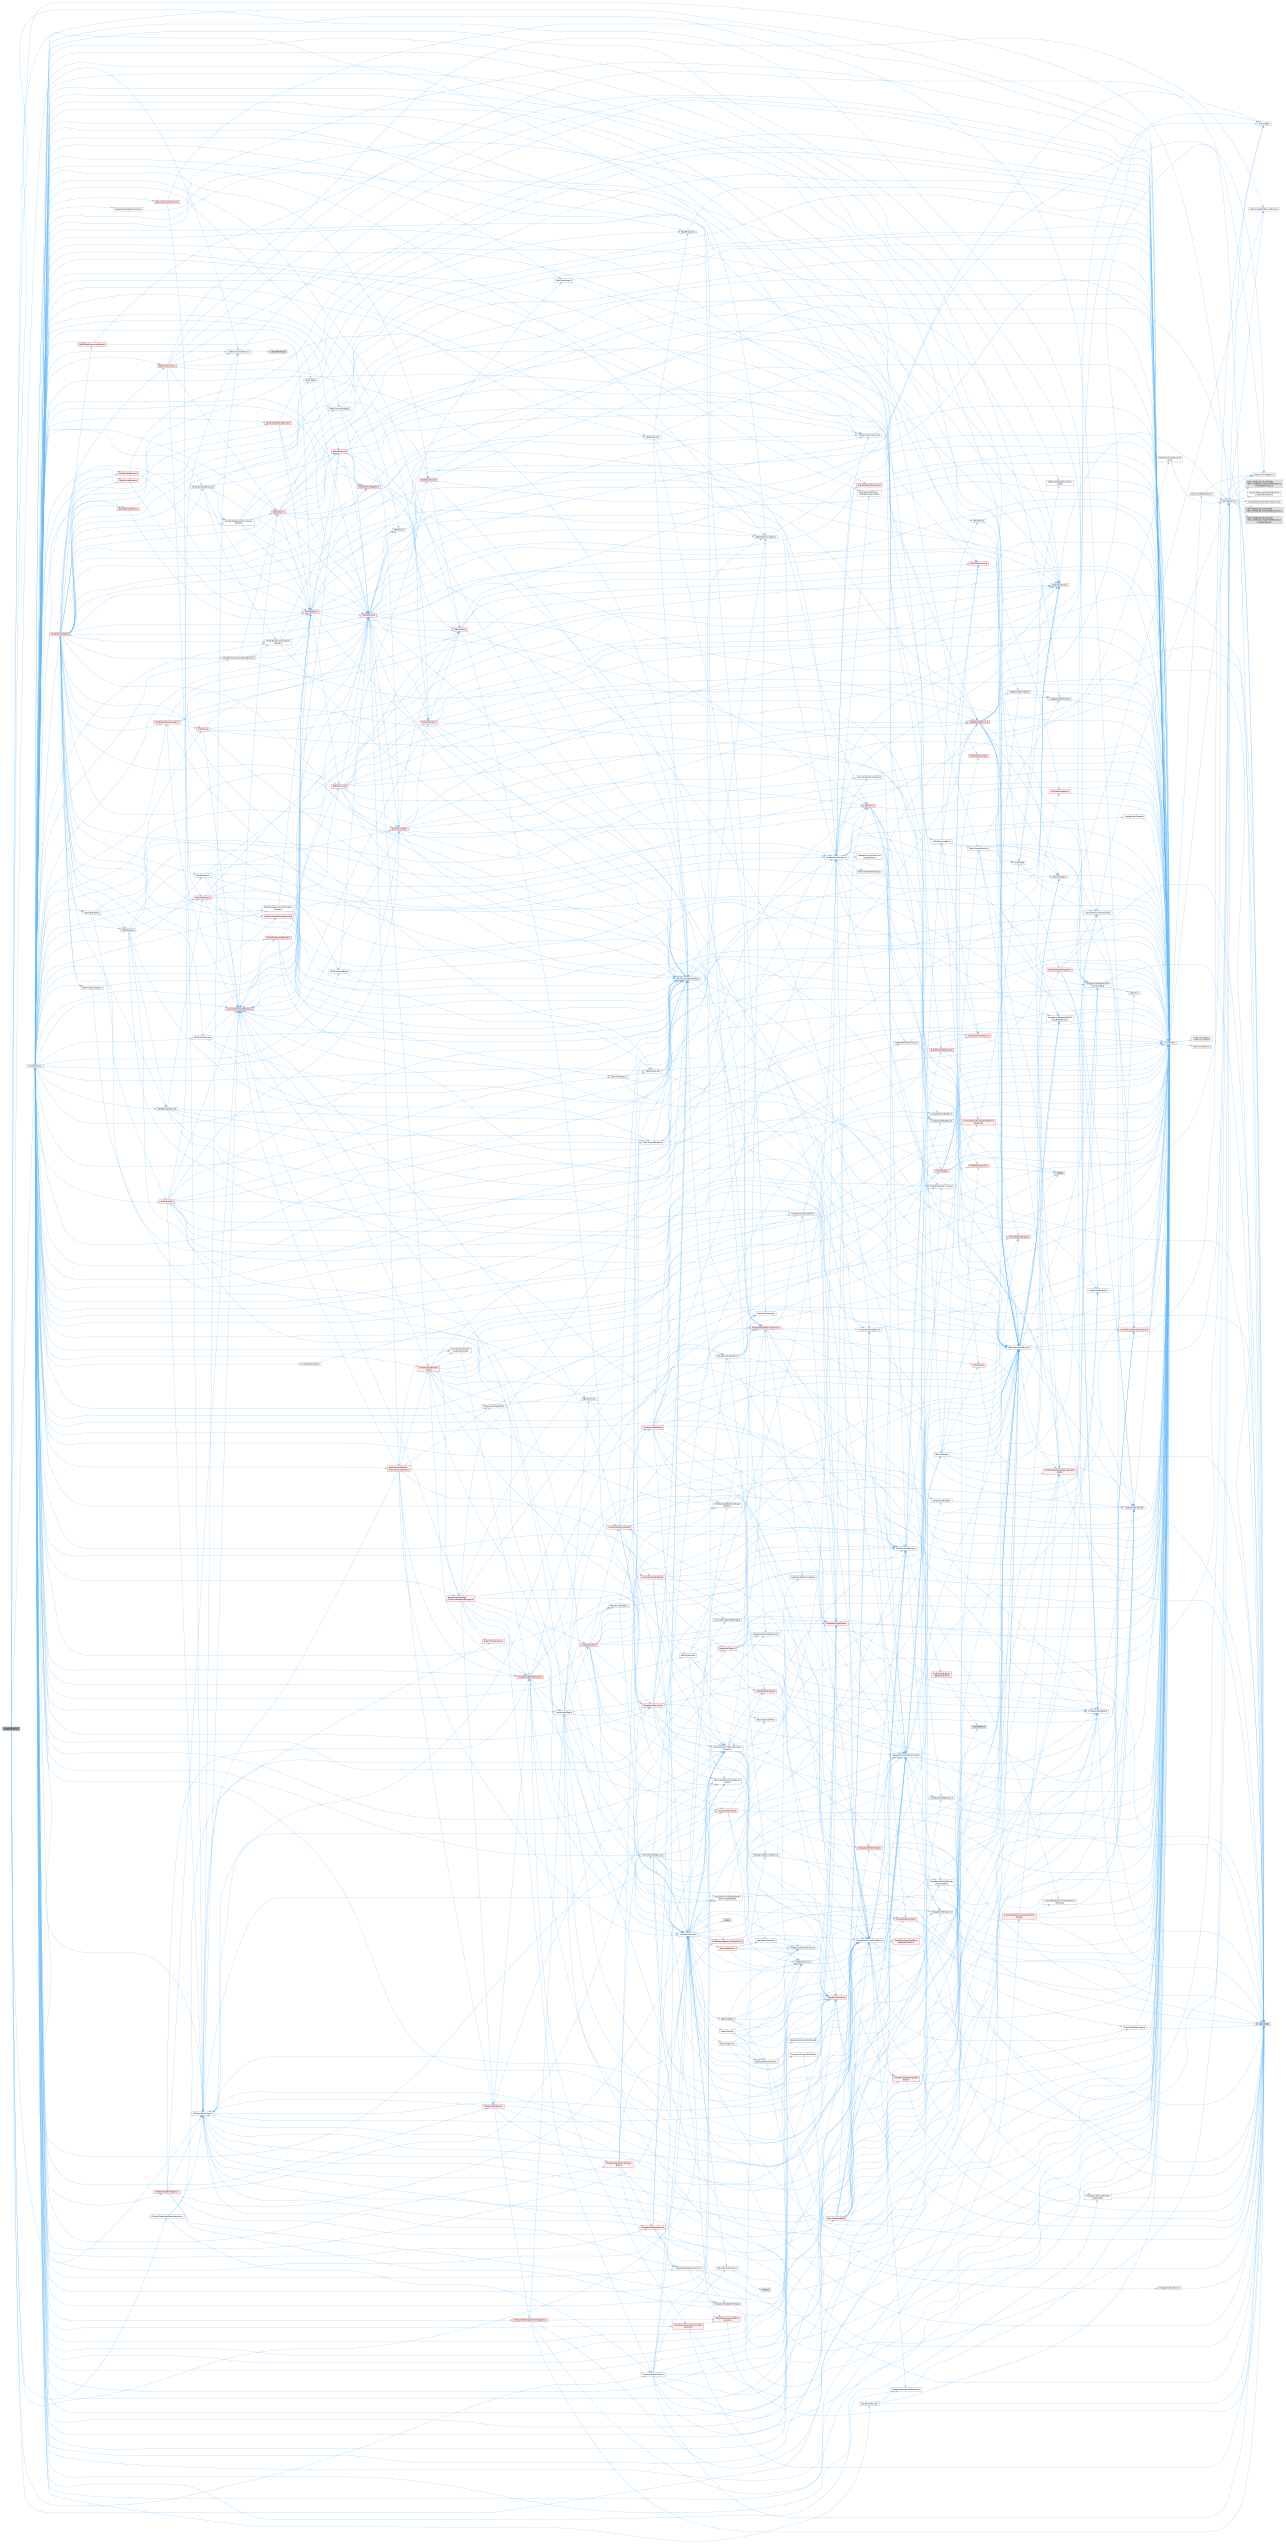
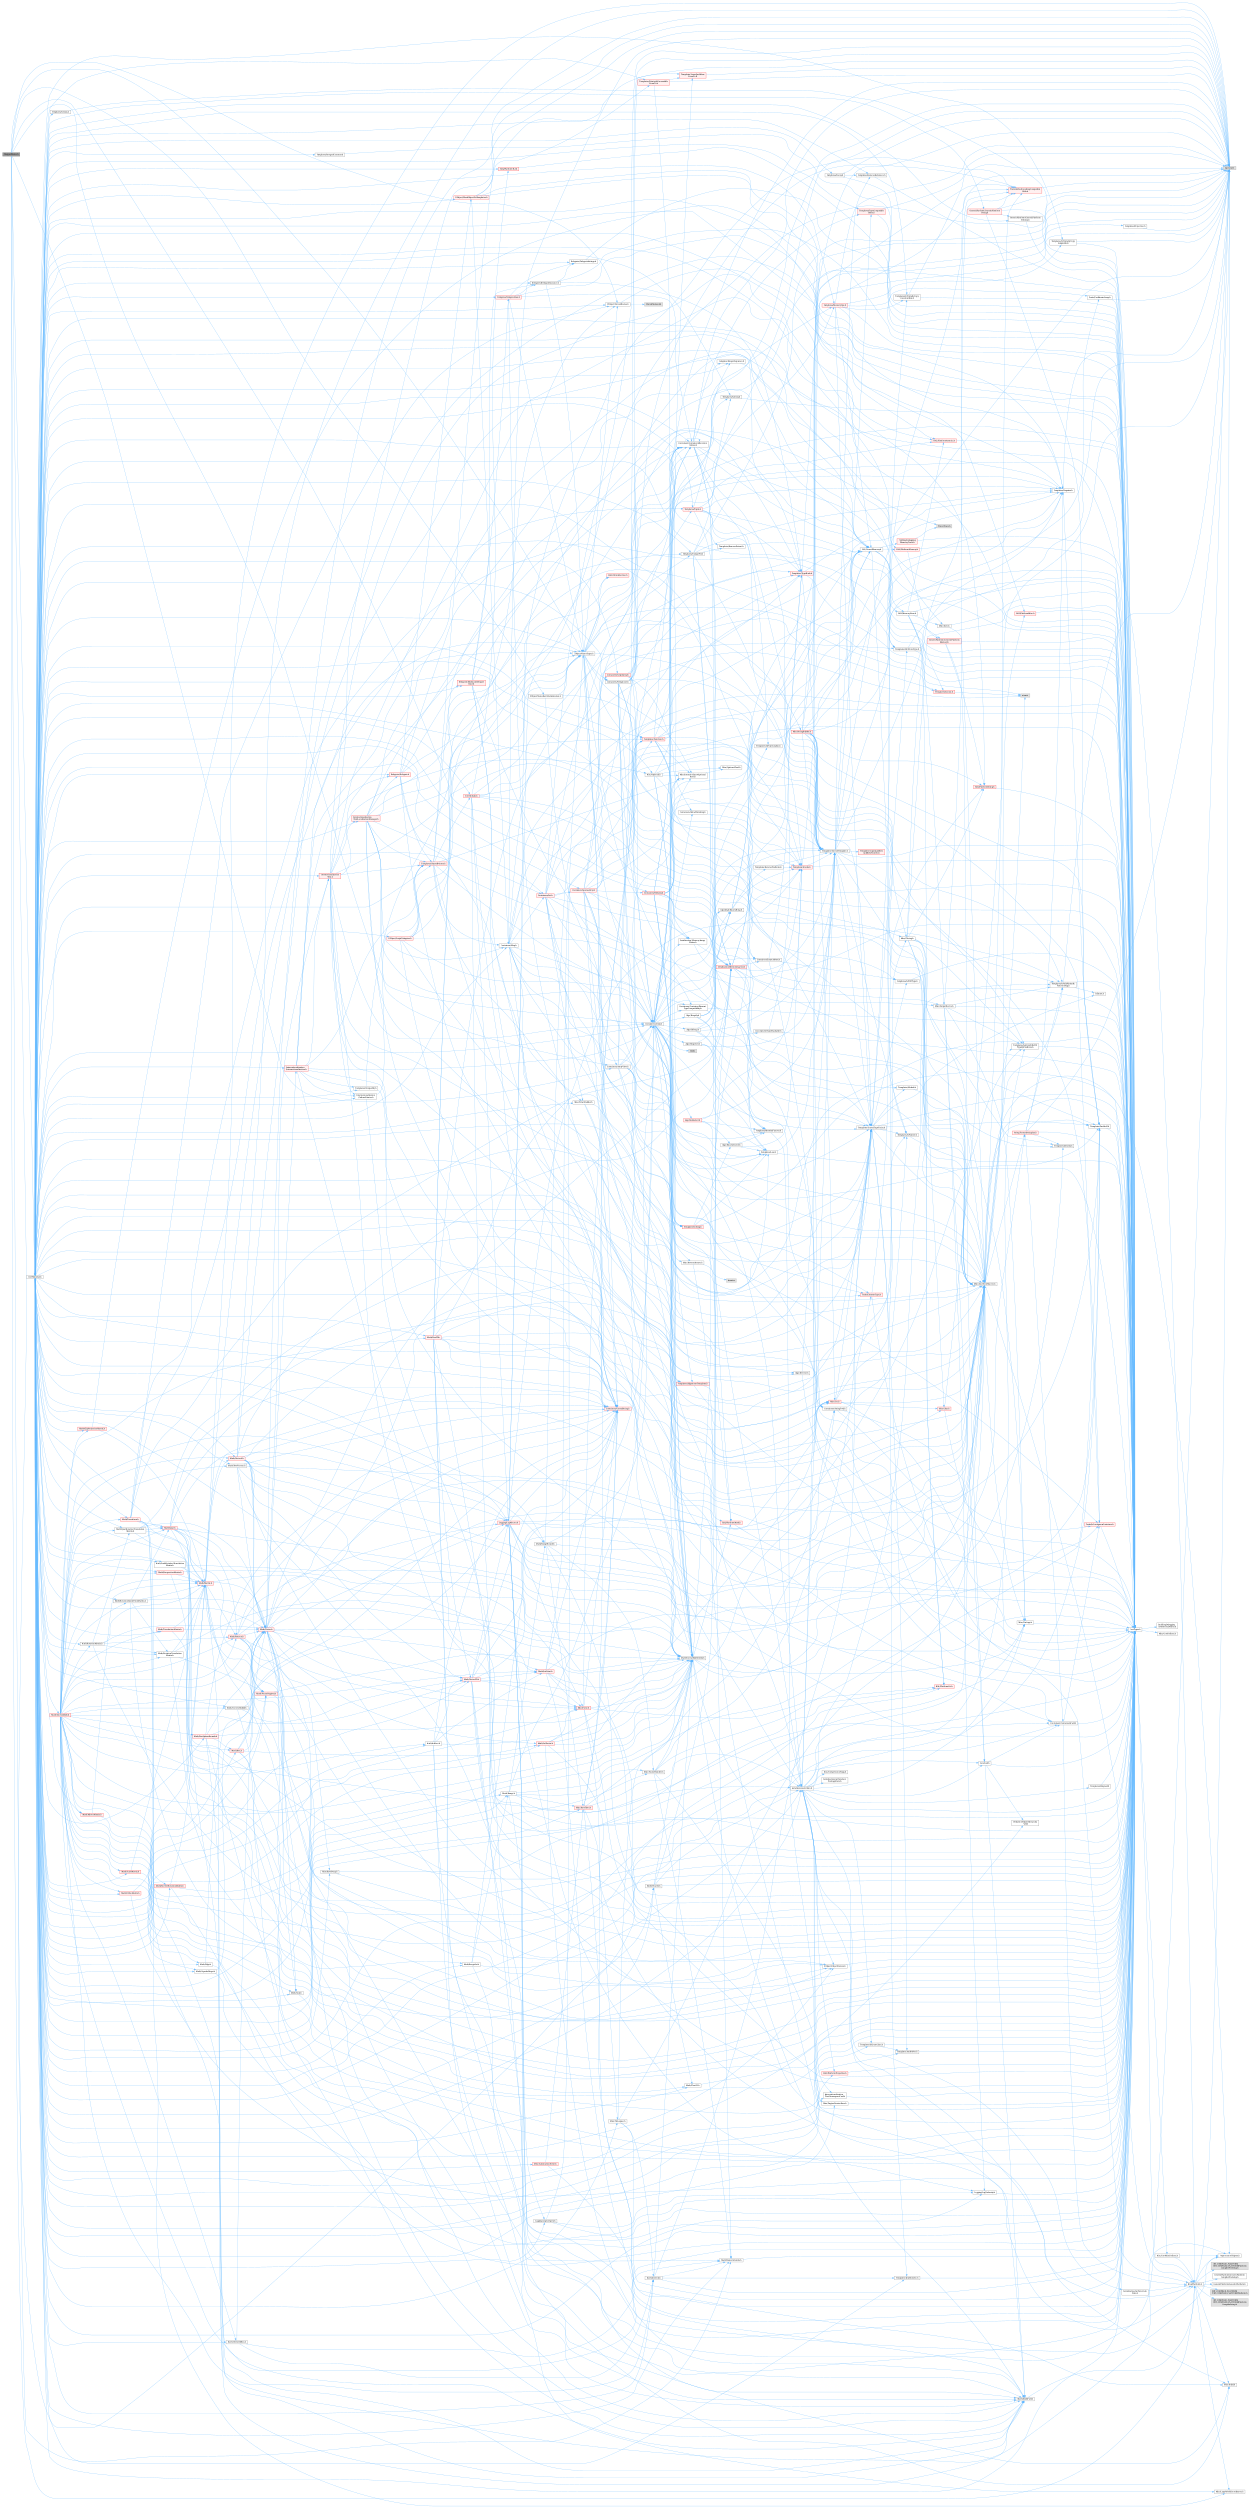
edge "Containers/UnrealString.h" -> "Math/Quat.h": reversed
